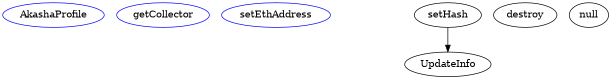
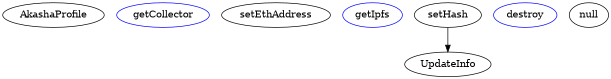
node "AkashaProfile": color blue -> black
node "setEthAddress": color blue -> black
node "getIpfs": added
node "destroy": color black -> blue
